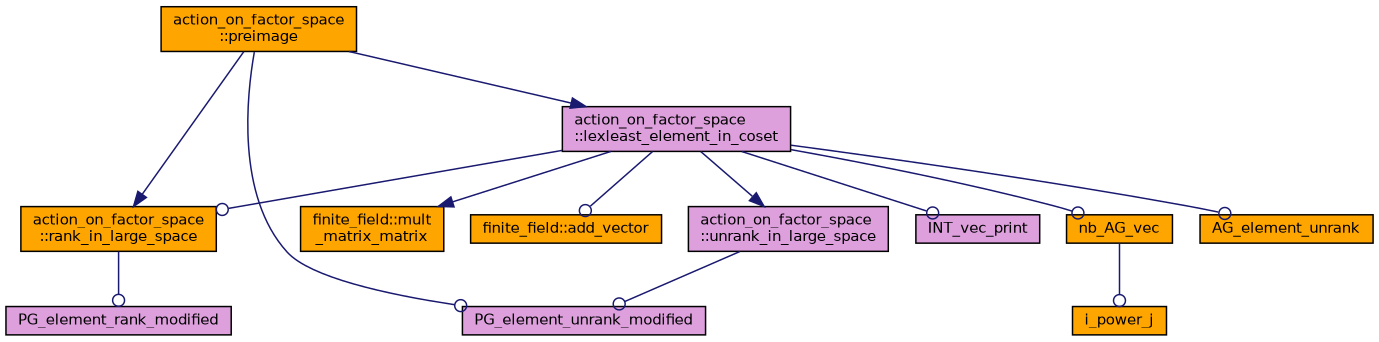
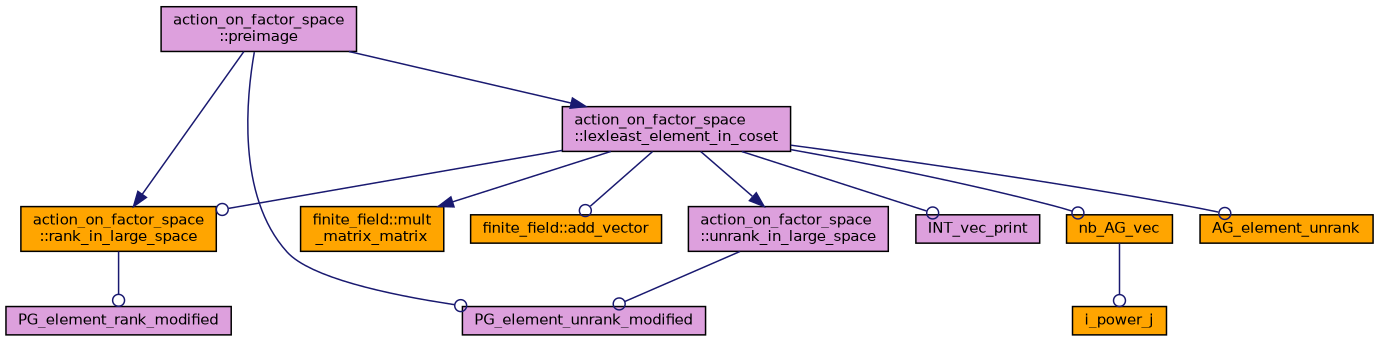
node "action_on_factor_space ::preimage": fillcolor orange -> plum
